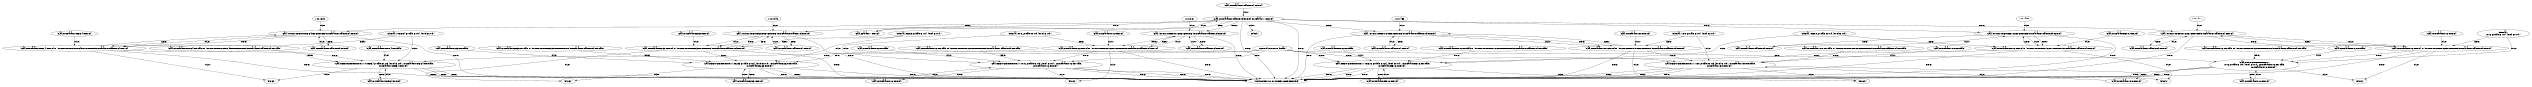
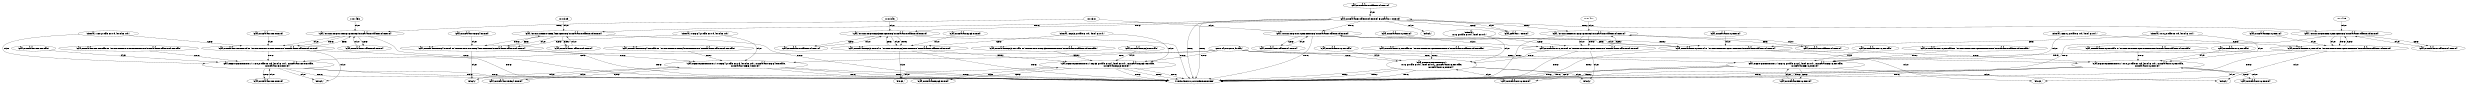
edge "(Call,m_sParamProfileLevel.eLevel = pParam->eLevel)" -> "(Call,(OMX_VIDEO_VP8LEVELTYPE)m_sParamProfileLevel.eLevel)": now "1001381" -> "(Call,(OMX_VIDEO_VP8LEVELTYPE)m_sParamProfileLevel.eLevel)"
node "(Call,m_sParamMPEG4.eProfile)": removed
node "(MethodReturn,OMX_HEVCLEVELTYPE)": label "(MethodReturn,OMX_HEVCLEVELTYPE)" -> "(MethodReturn,OMX_ERRORTYPE)"
